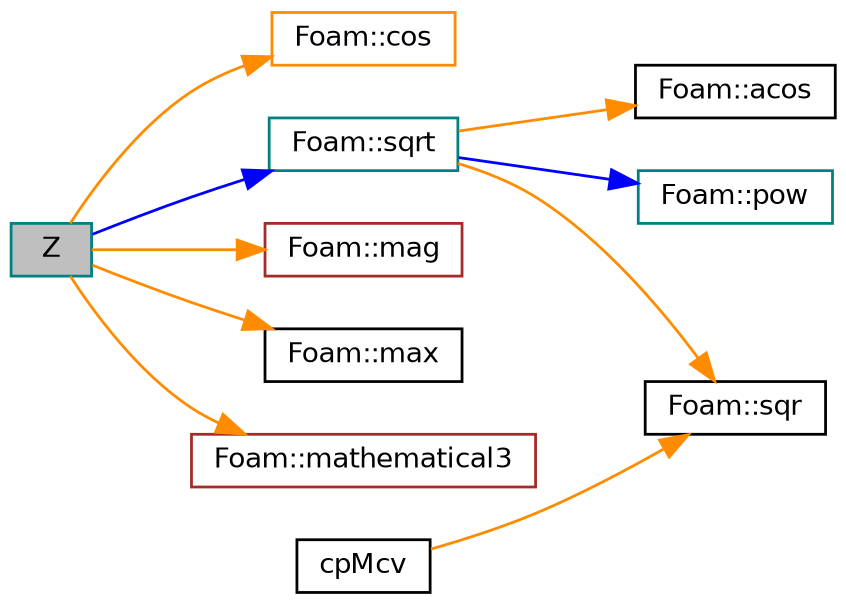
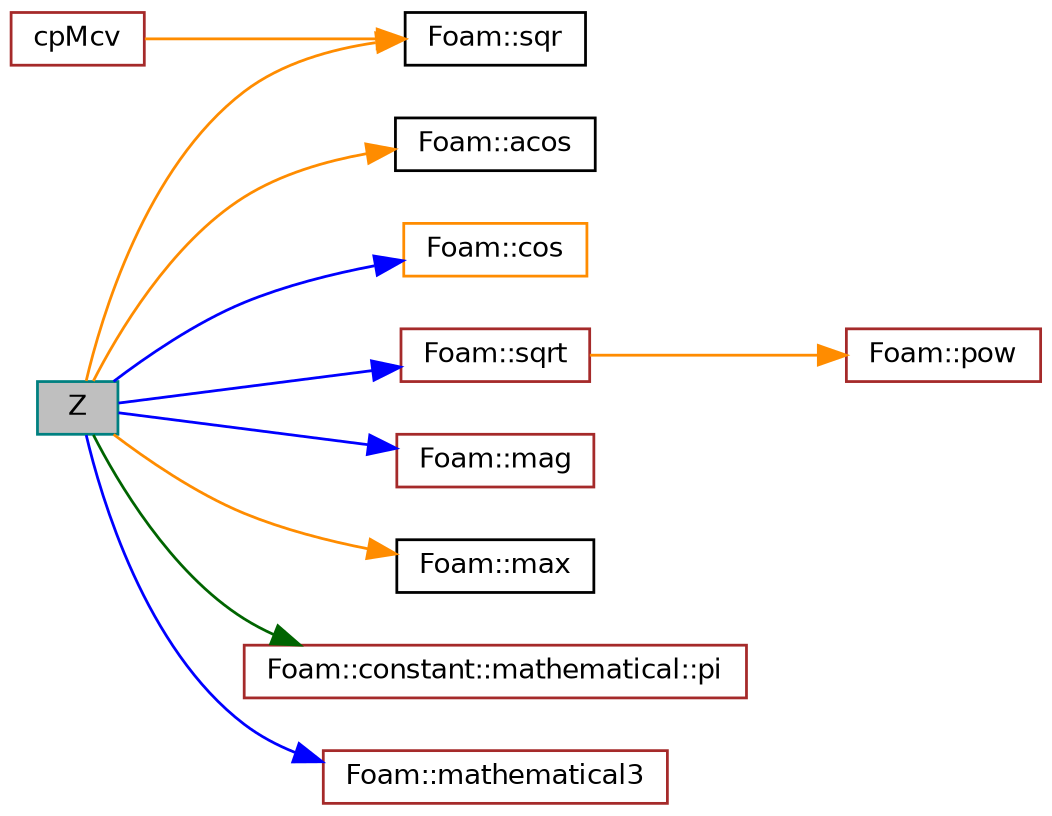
edge "Foam::sqrt" -> "Foam::acos": now "Z" -> "Foam::acos"
edge "Z" -> "Foam::cos": color darkorange -> blue
node "Foam::sqrt": color teal -> brown
edge "Foam::sqrt" -> "Foam::pow": color blue -> darkorange
node "Foam::pow": color teal -> brown
edge "Foam::sqrt" -> "Foam::sqr": now "Z" -> "Foam::sqr"
edge "Z" -> "Foam::mag": color darkorange -> blue
edge "Z" -> "Foam::mathematical3": color darkorange -> blue
node "cpMcv": color black -> brown
node "Foam::constant::mathematical::pi": added
